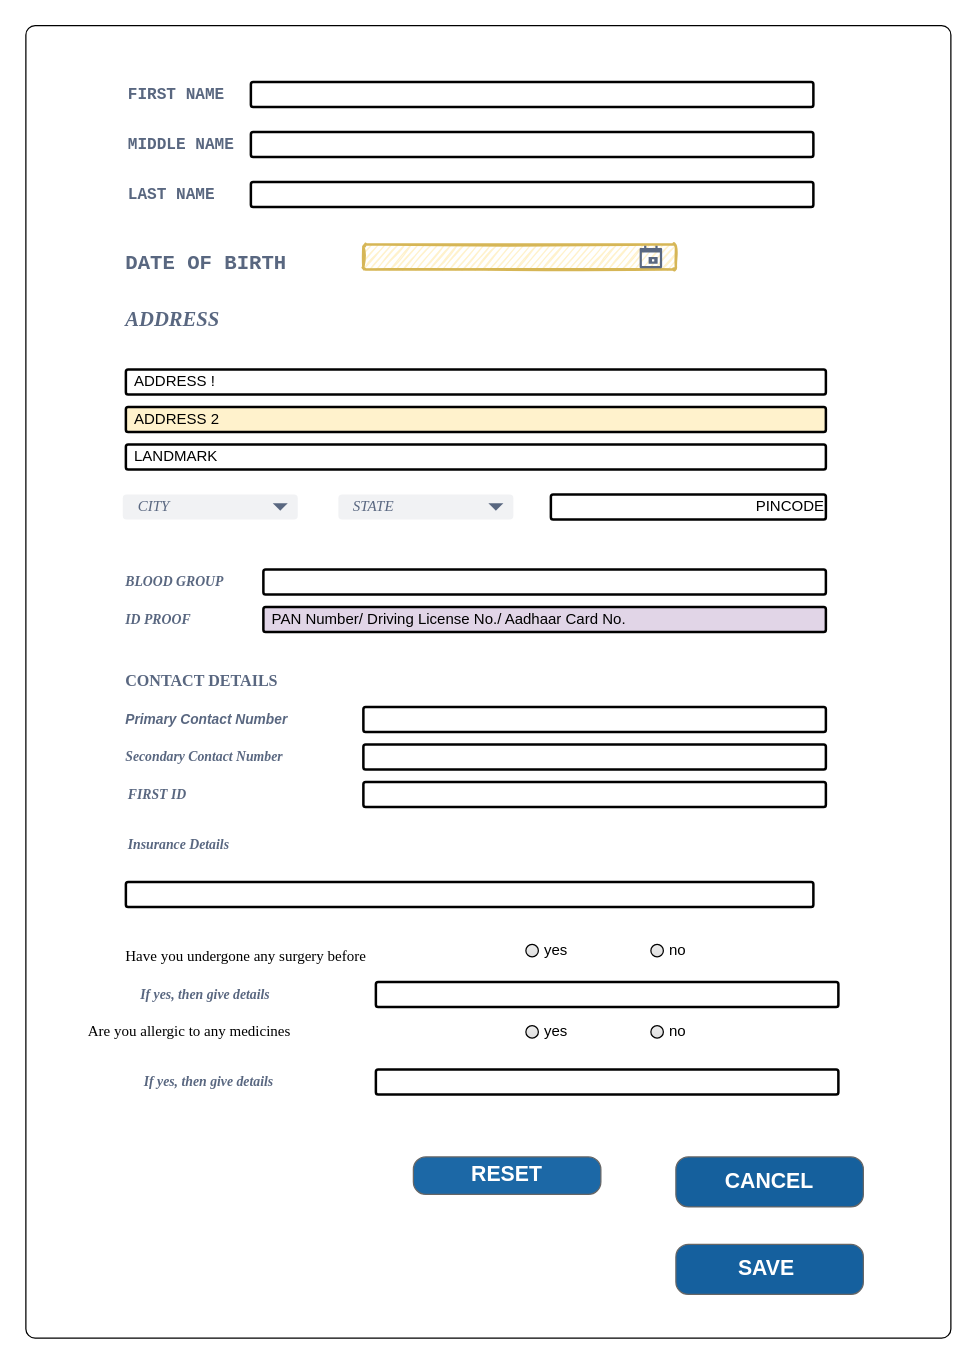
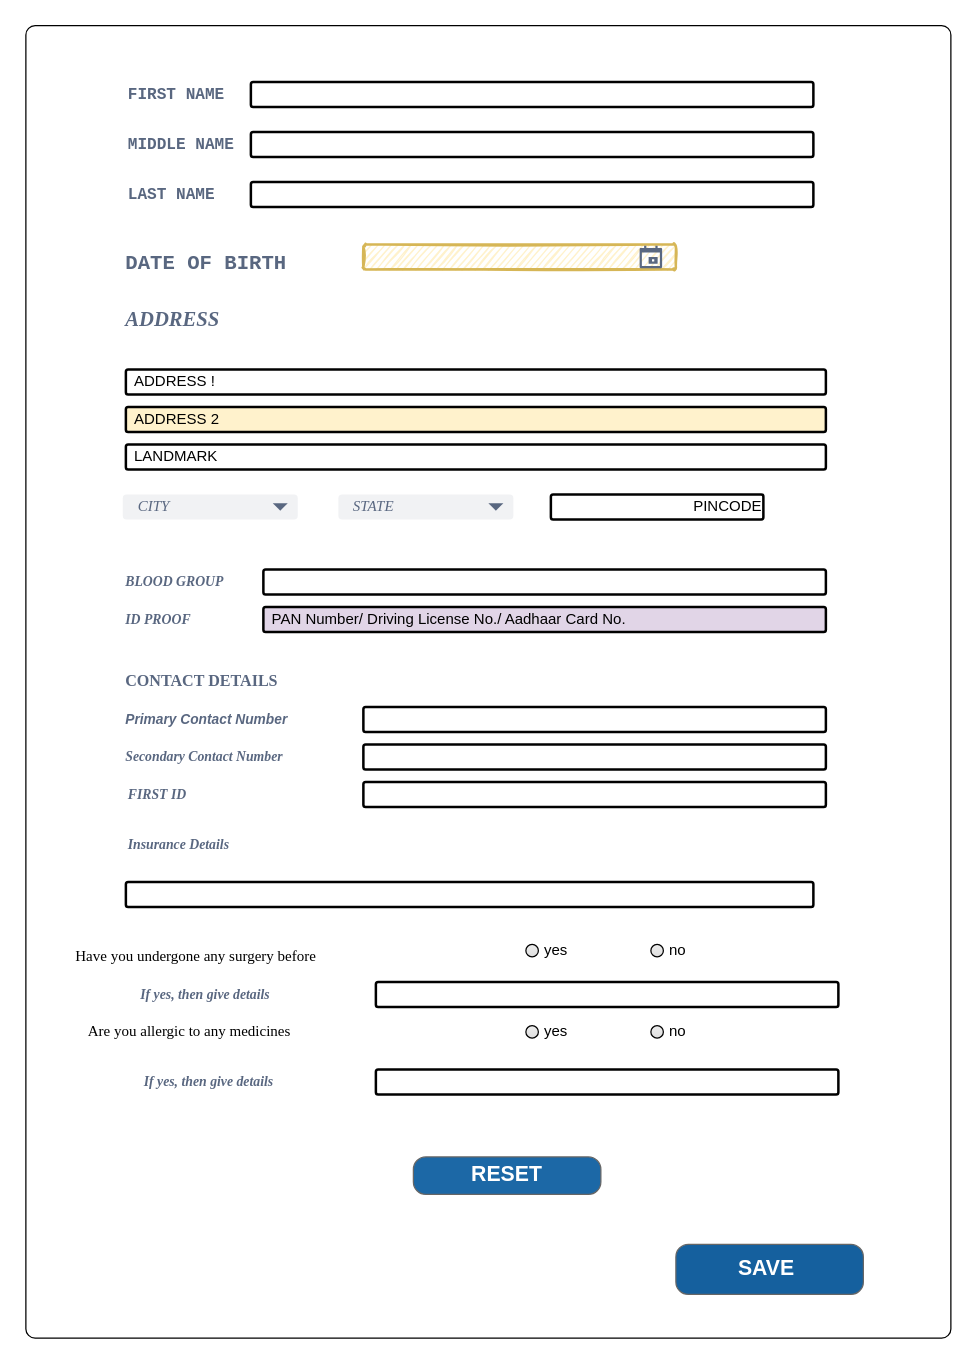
node "PINCODE": size 275x25 -> 213x25
node "Have you undergone any surgery before": moved (324, 957) -> (274, 957)
node "CANCEL": removed
